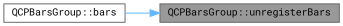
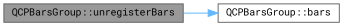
edge "QCPBarsGroup::bars" -> "QCPBarsGroup::unregisterBars": reversed
